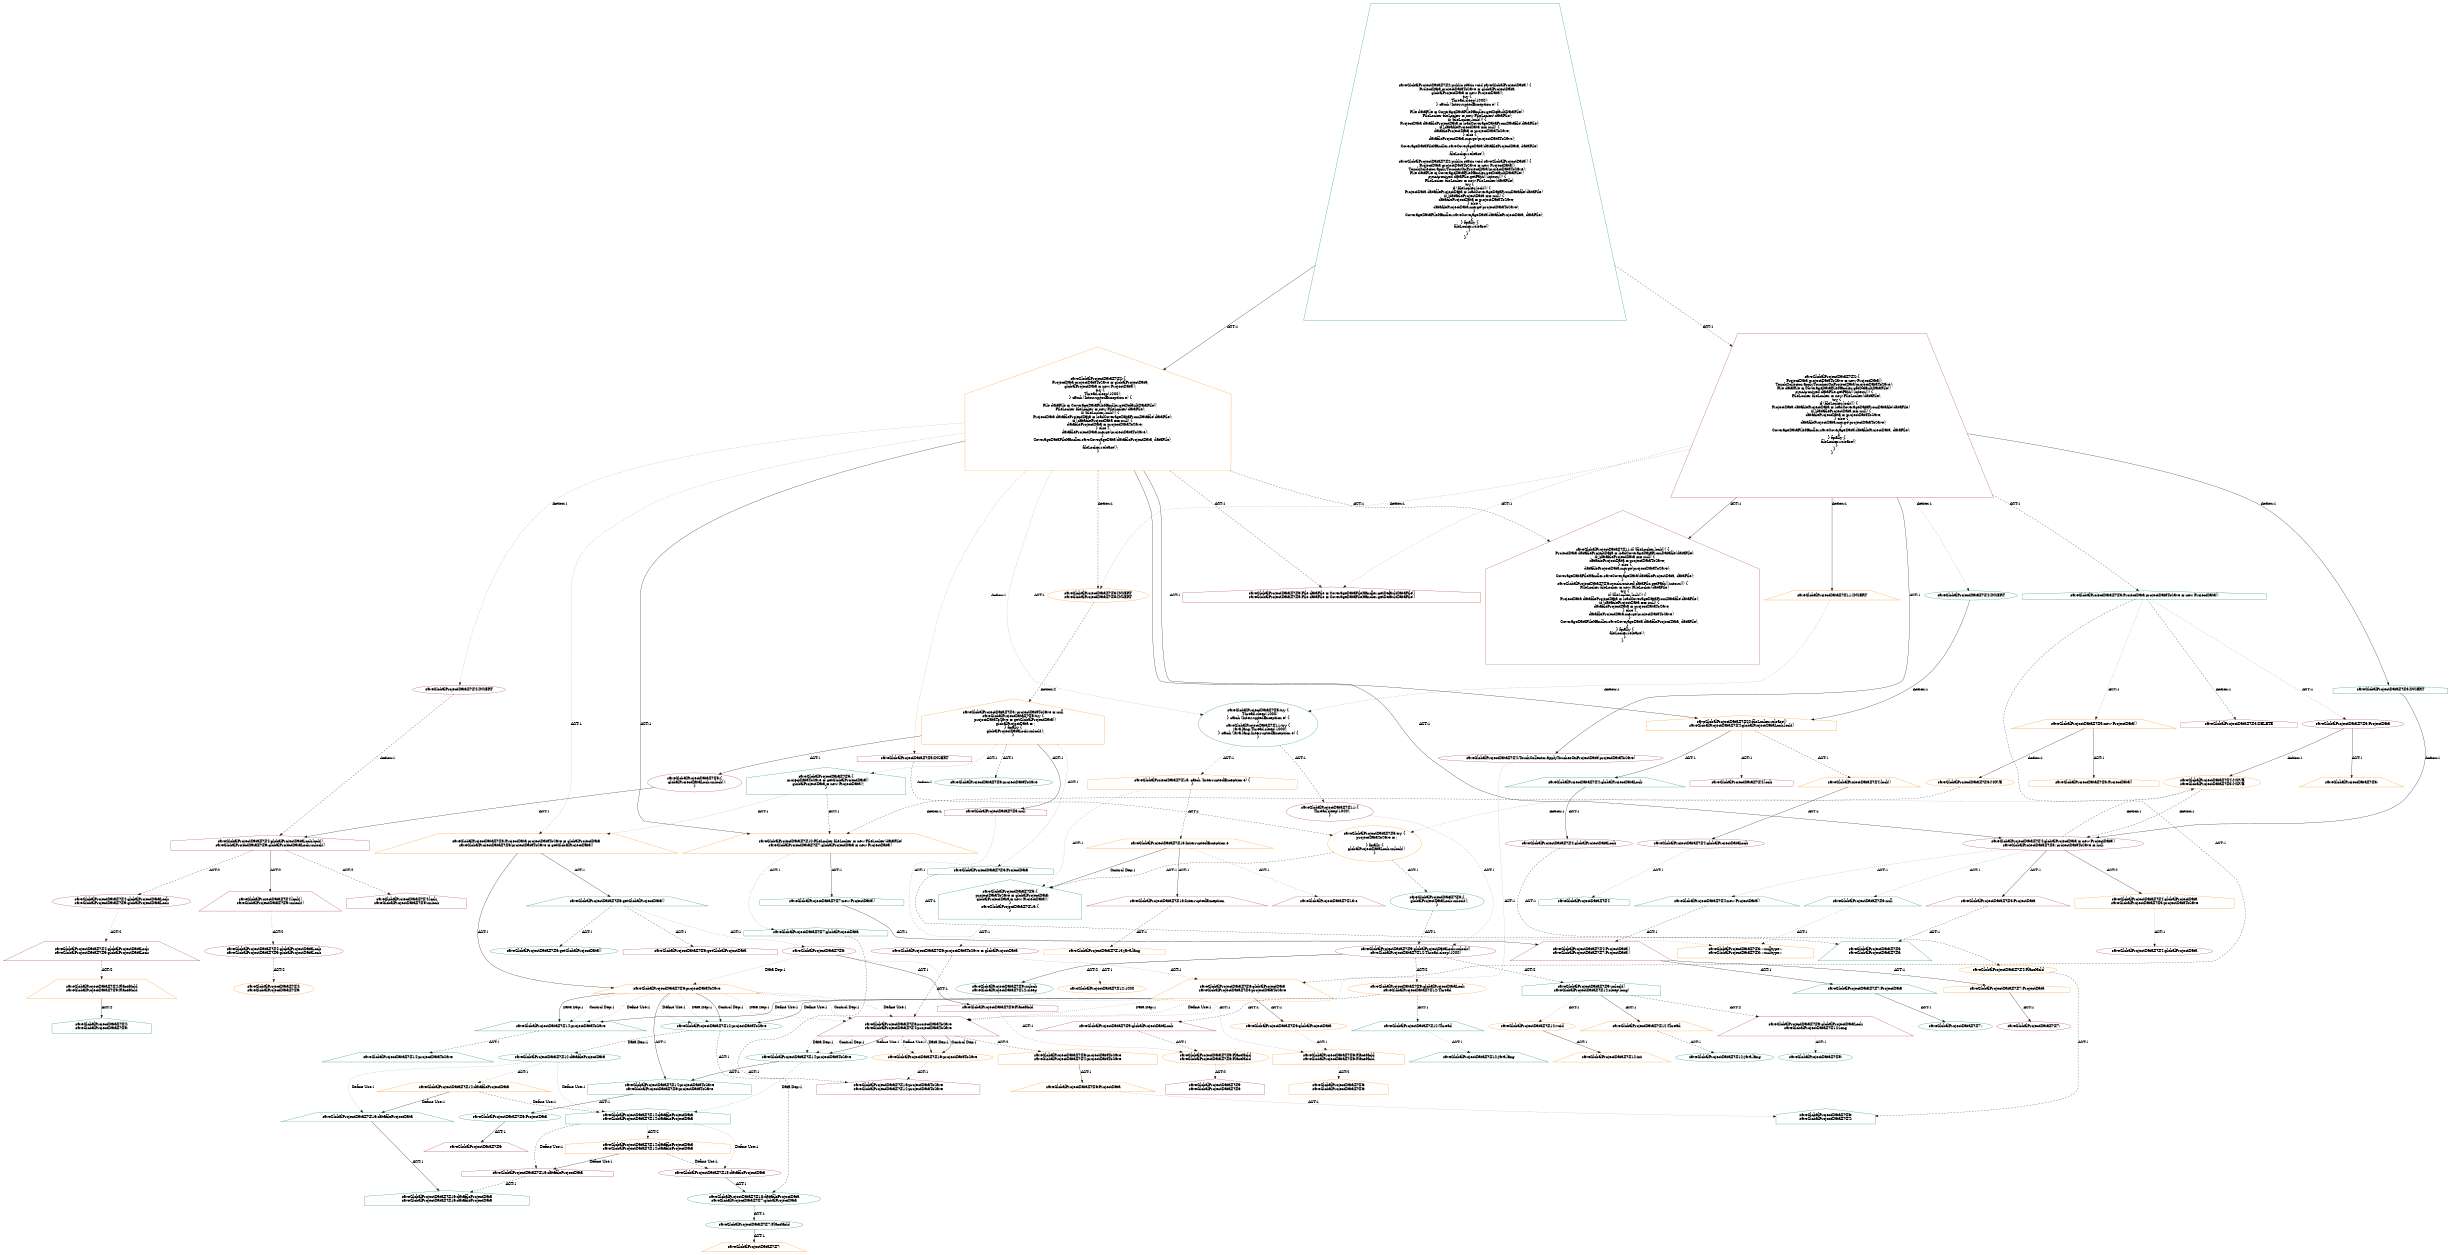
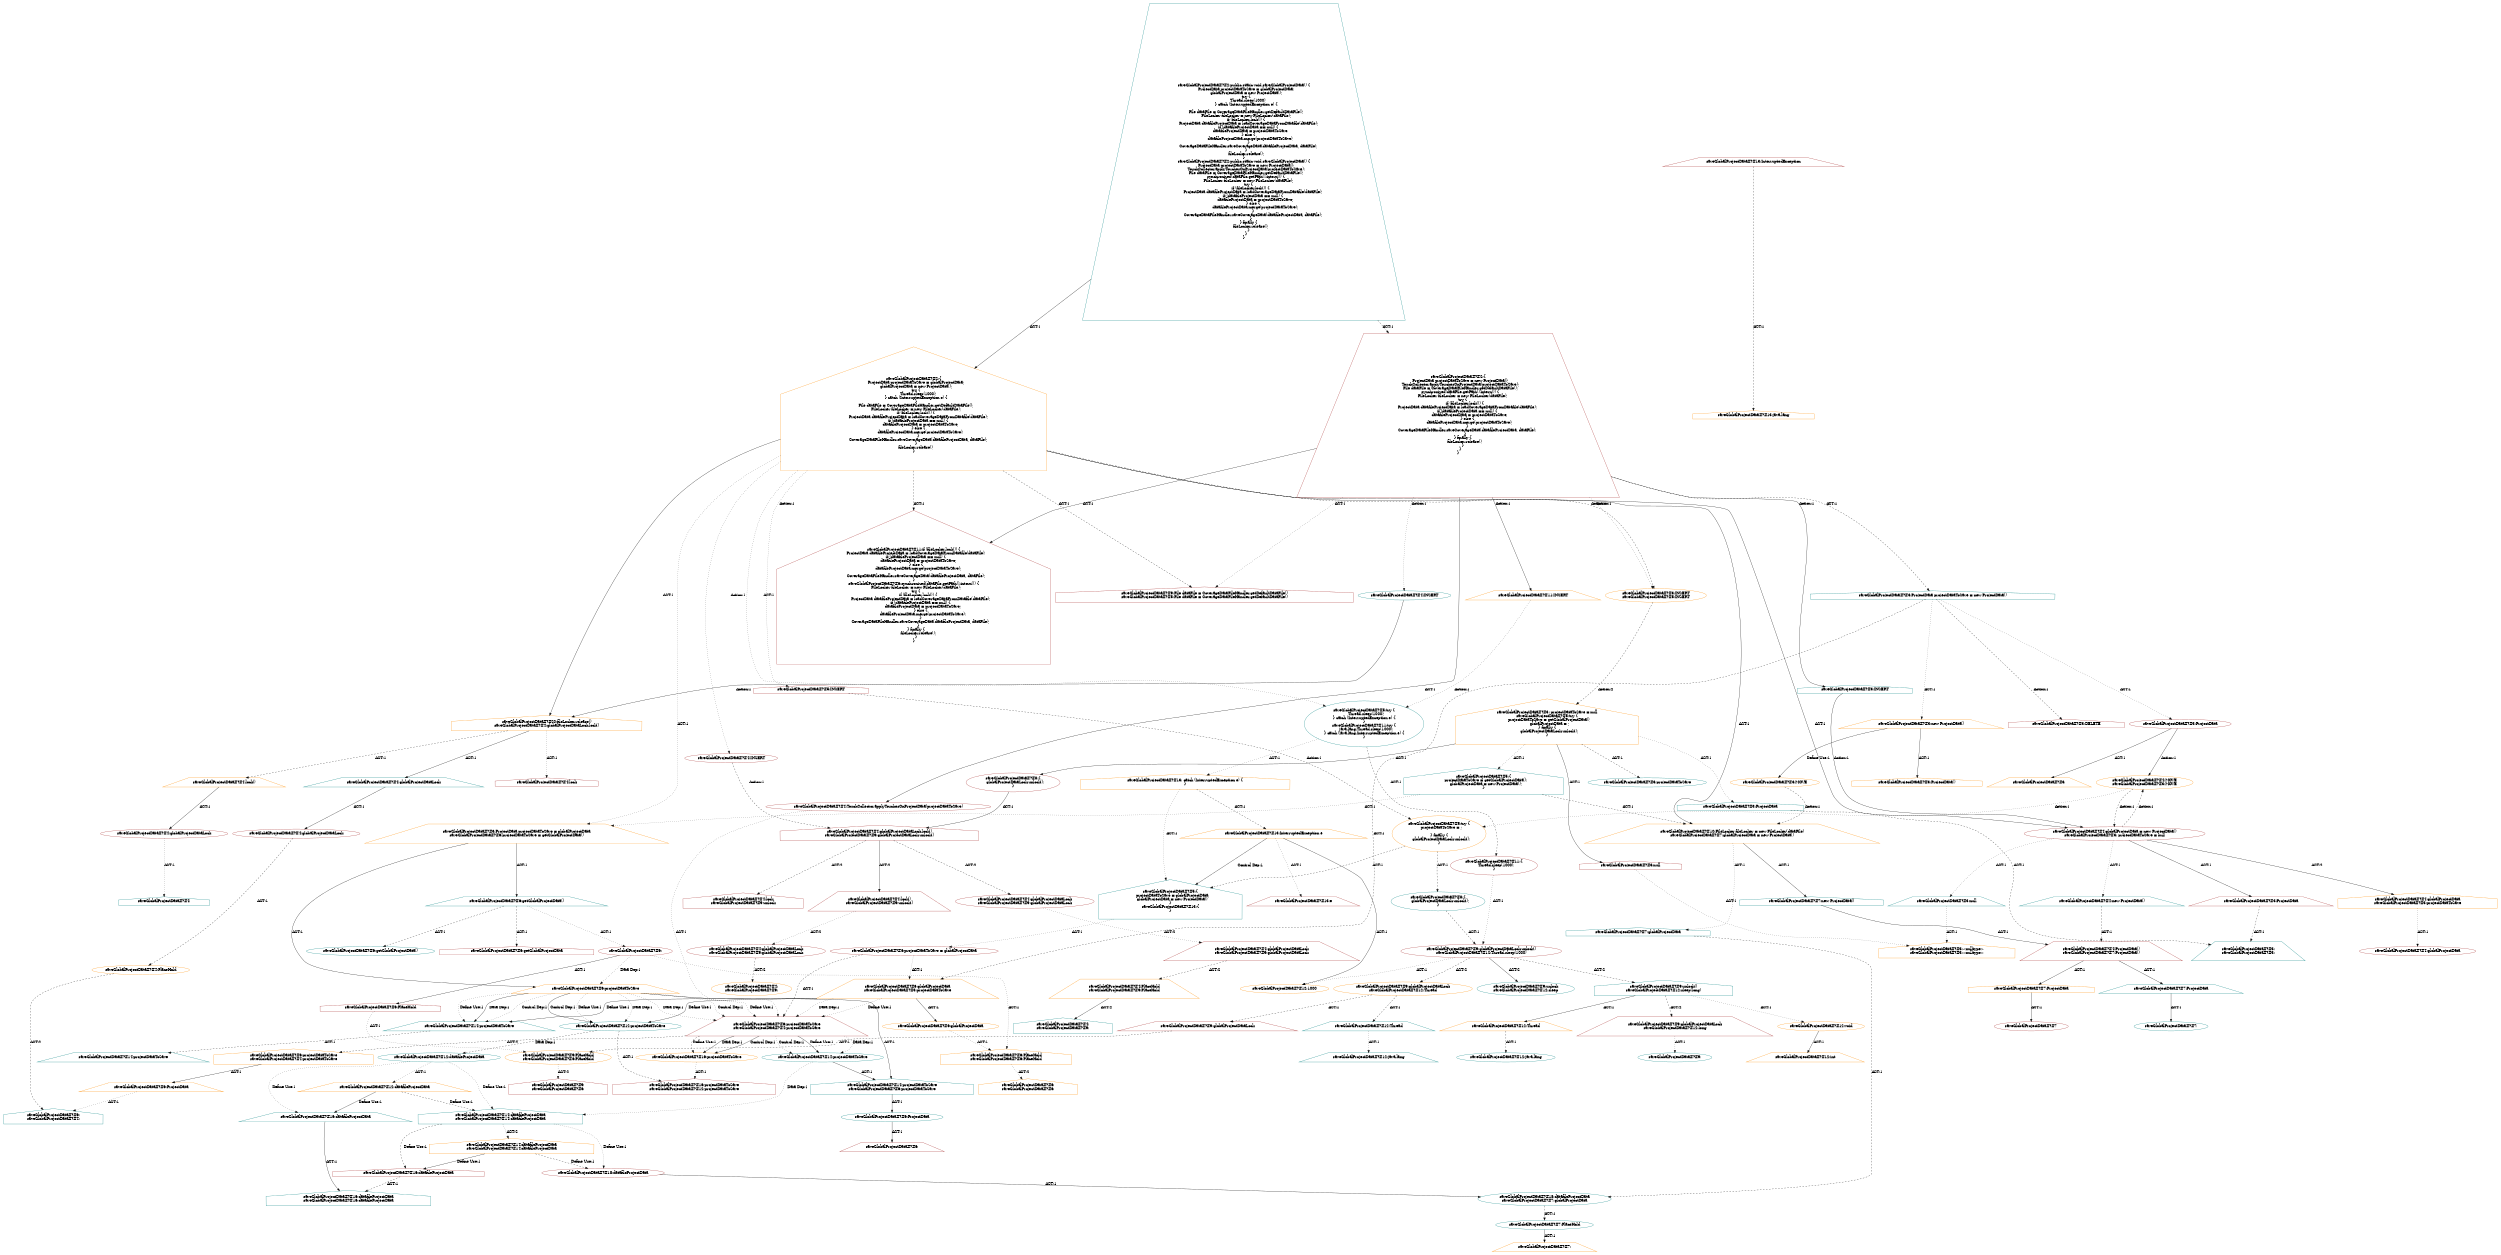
edge "saveGlobalProjectData#?#3:new ProjectData()" -> "saveGlobalProjectData#?#3:MOVE": label "Action:1" -> "Define Use:1"
edge "saveGlobalProjectData#?#13:InterruptedException e" -> "saveGlobalProjectData#?#13:InterruptedException": now "saveGlobalProjectData#?#13:InterruptedException e" -> "saveGlobalProjectData#?#12:1000"
edge "saveGlobalProjectData#?#4:PlaceHold" -> "saveGlobalProjectData#?#6: saveGlobalProjectData#?#4:": label "AST:1" -> "AST:2"
